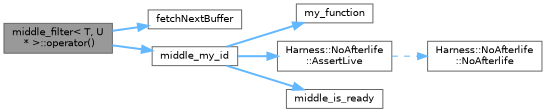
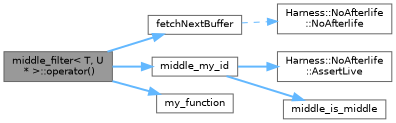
edge "middle_my_id" -> "my_function": now "middle_filter< T, U * >::operator()" -> "my_function"
edge "Harness::NoAfterlife ::AssertLive" -> "Harness::NoAfterlife ::NoAfterlife": now "fetchNextBuffer" -> "Harness::NoAfterlife ::NoAfterlife"
node "middle_is_ready": label "middle_is_ready" -> "middle_is_middle"
